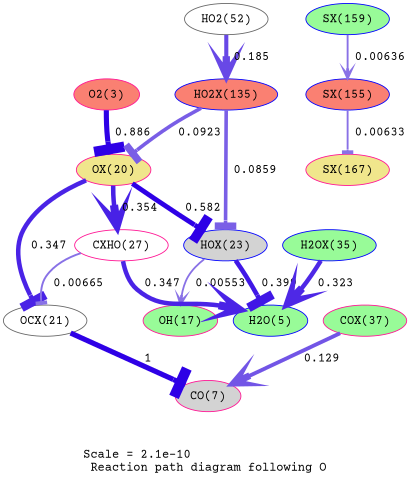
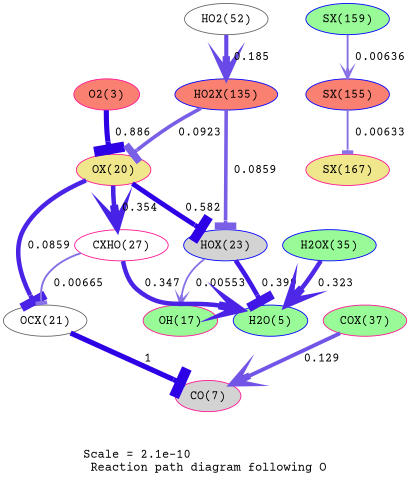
edge "OX(20)" -> "OCX(21)": label " 0.347" -> " 0.0859"
